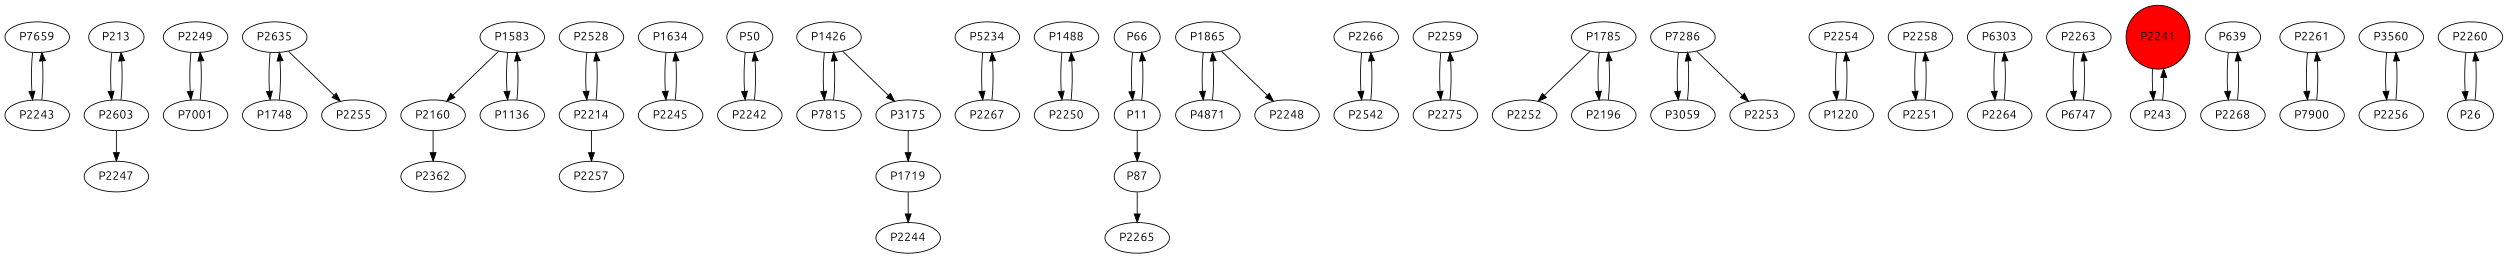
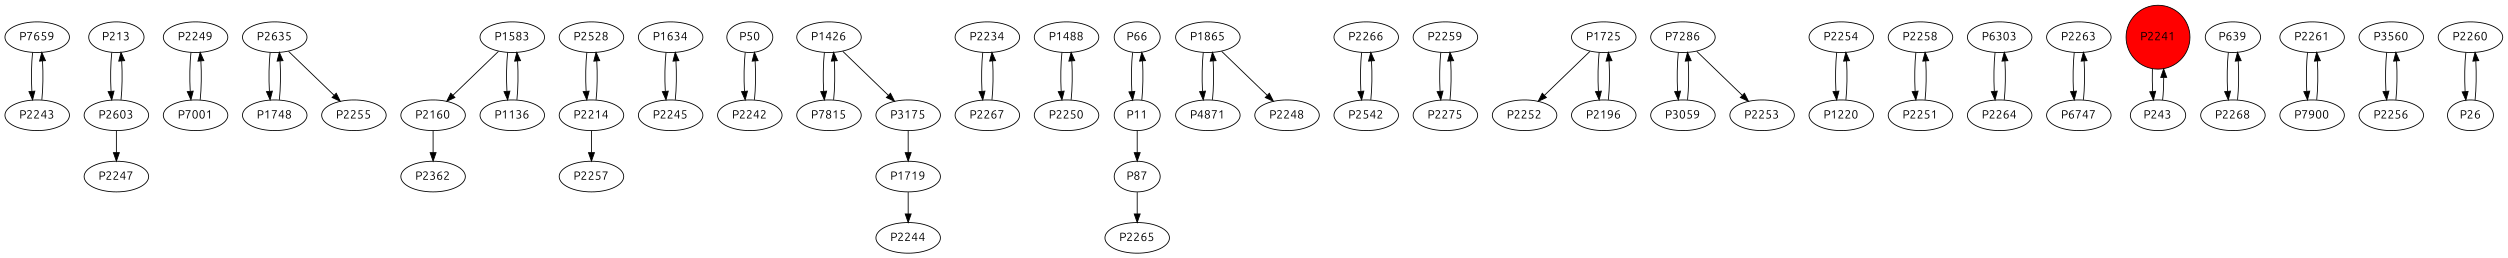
node "P5234": label "P5234" -> "P2234"
node "P1785": label "P1785" -> "P1725"
